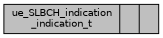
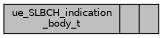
node "ue_SLBCH_indication": text "_indication_t" -> "_body_t"
